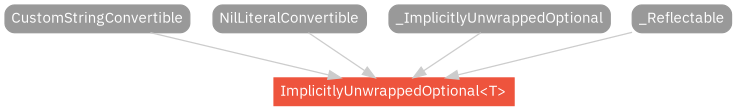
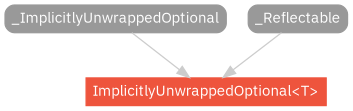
node "CustomStringConvertible": removed
node "NilLiteralConvertible": removed
